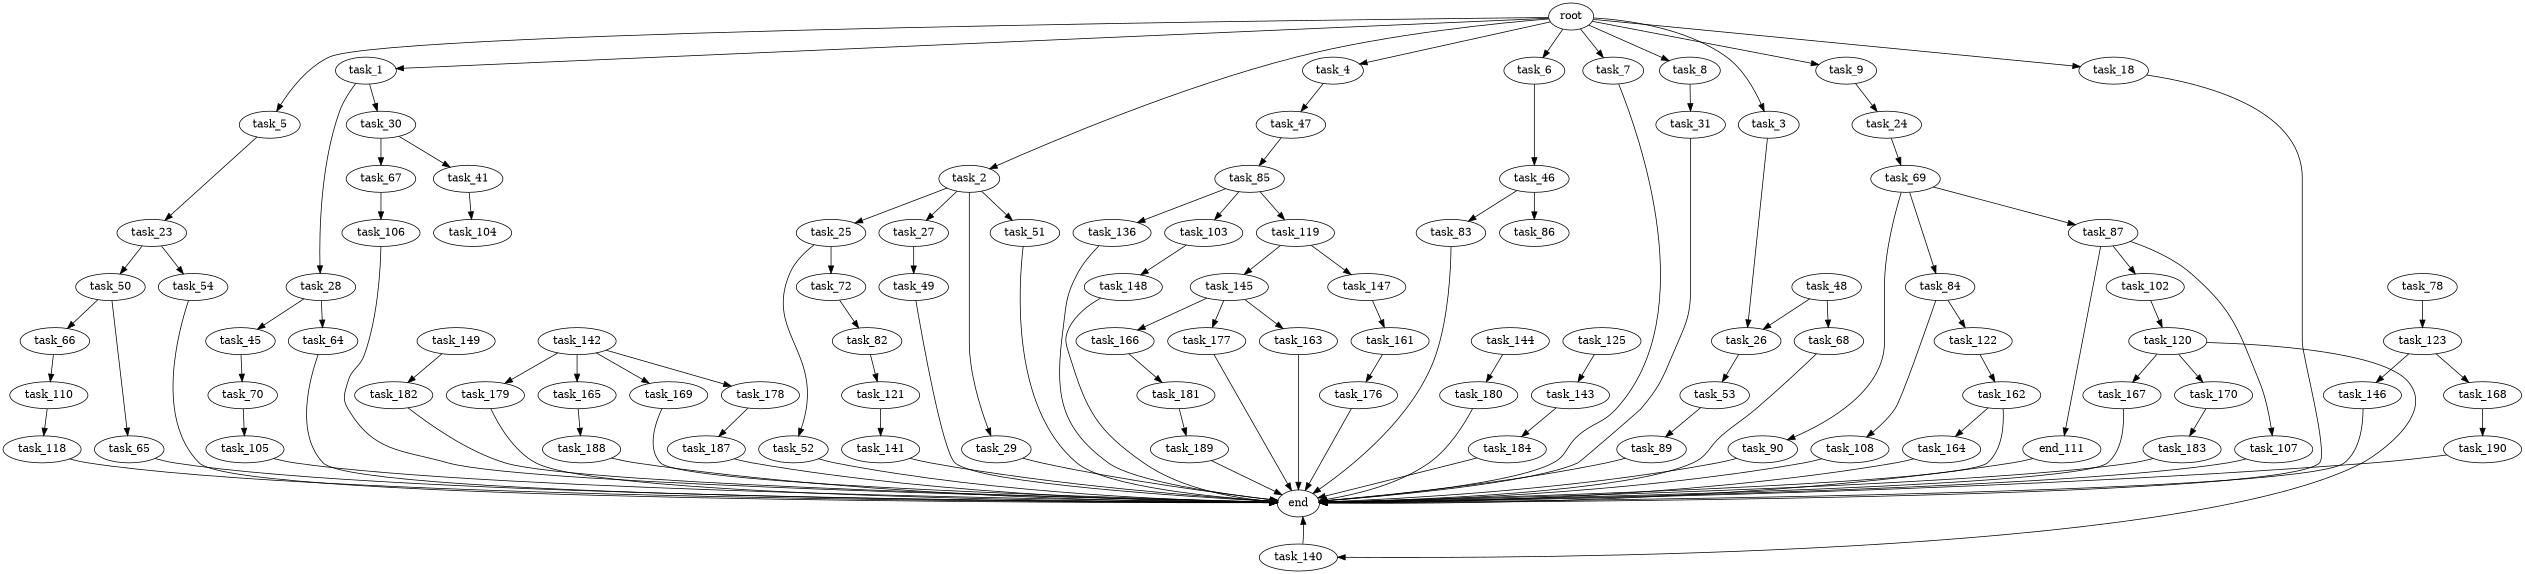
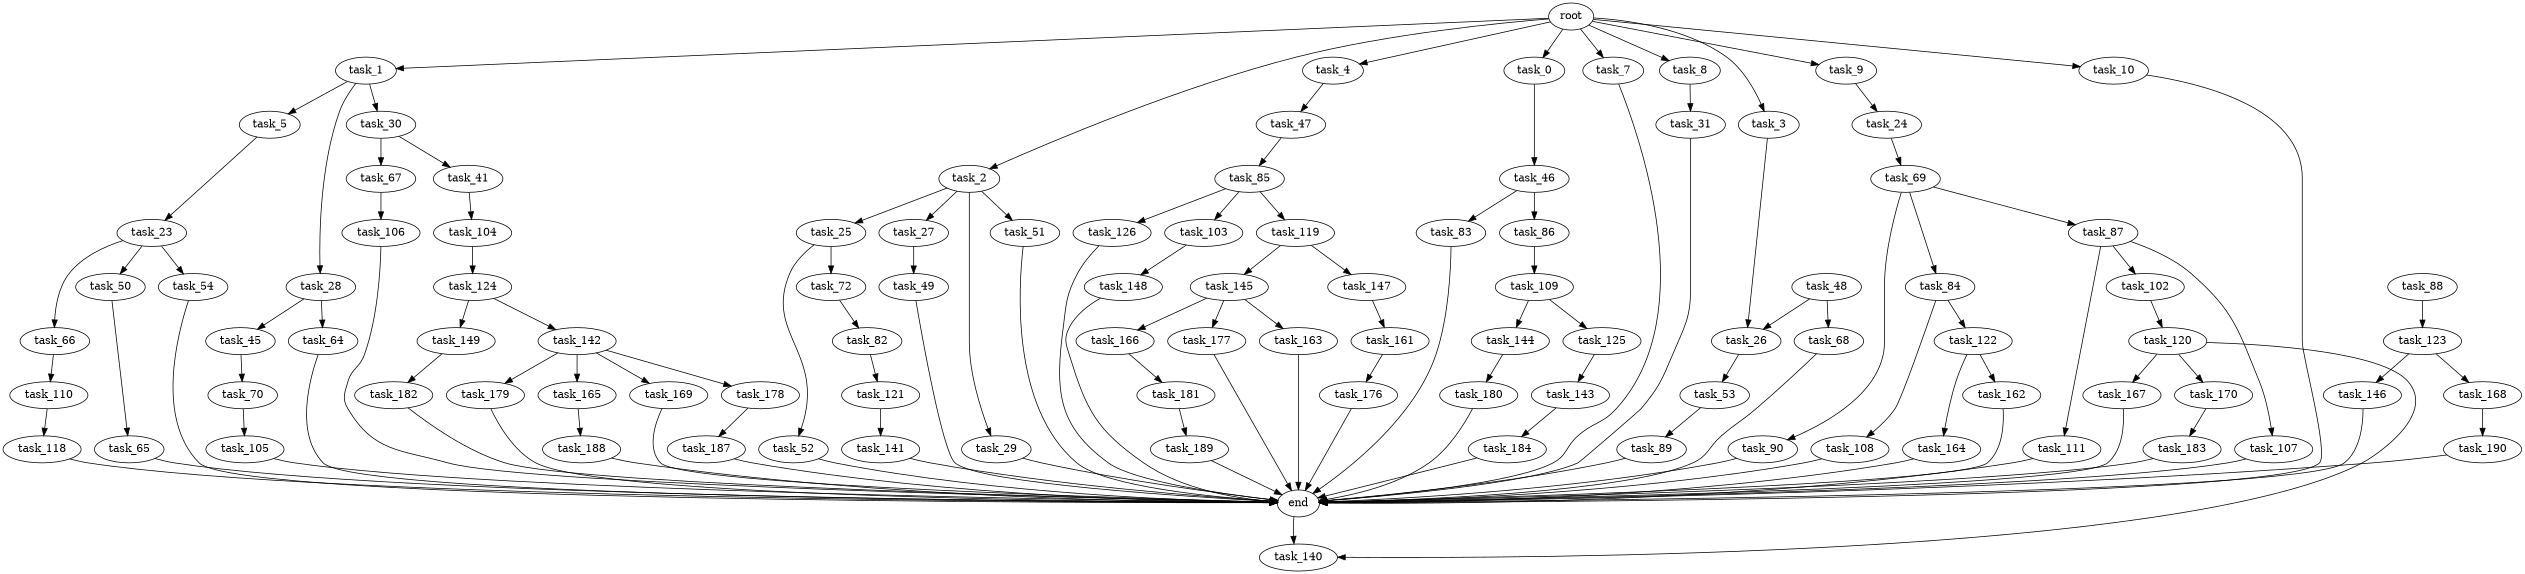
edge "root" -> "task_5": now "task_1" -> "task_5"
node "task_6": label "task_6" -> "task_0"
node "task_18": label "task_18" -> "task_10"
node "task_136": label "task_136" -> "task_126"
node "task_124": added
node "task_109": added
node "task_78": label "task_78" -> "task_88"
edge "task_50" -> "task_66": now "task_23" -> "task_66"
edge "task_162" -> "task_164": now "task_122" -> "task_164"
node "end_111": label "end_111" -> "task_111"
edge "task_140" -> "end": reversed
